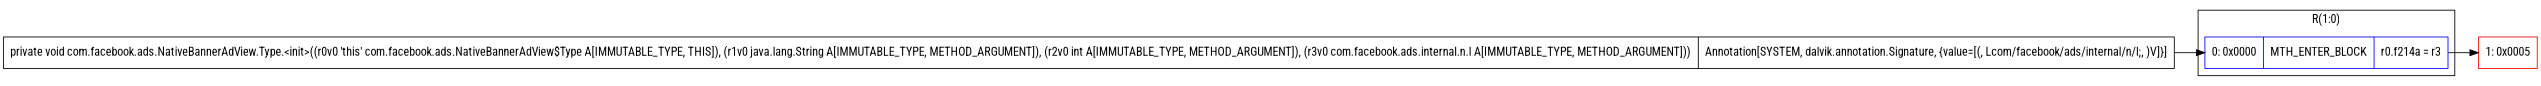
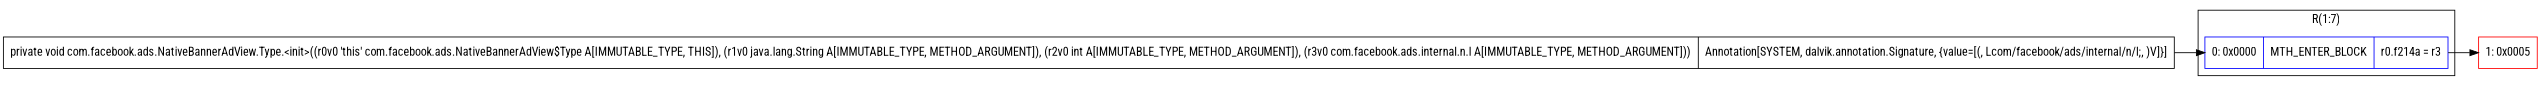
cluster "R(1:0)": label "R(1:0)" -> "R(1:7)"
